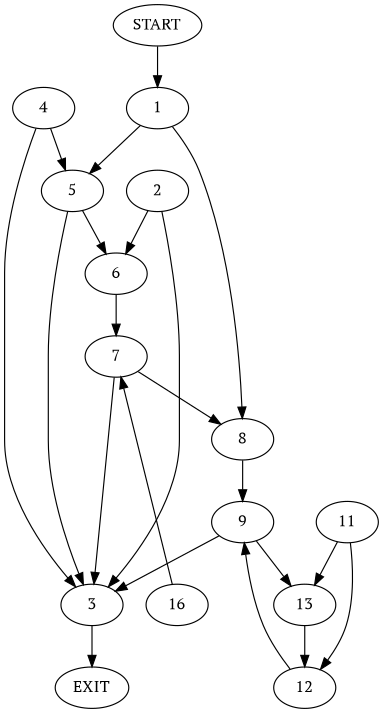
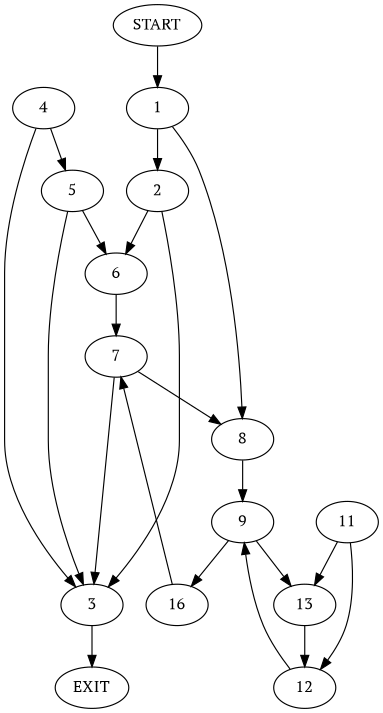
edge "1" -> "5": now "1" -> "2"
edge "9" -> "3": now "9" -> "16"
